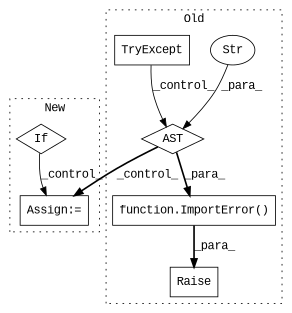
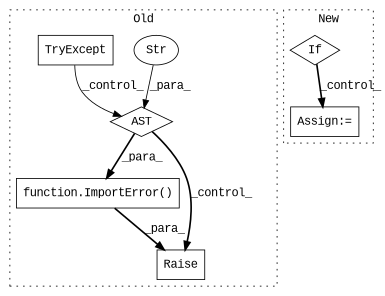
edge "AST" -> "Assign:=": now "AST" -> "Raise"
edge "If" -> "Assign:=": style solid -> bold
